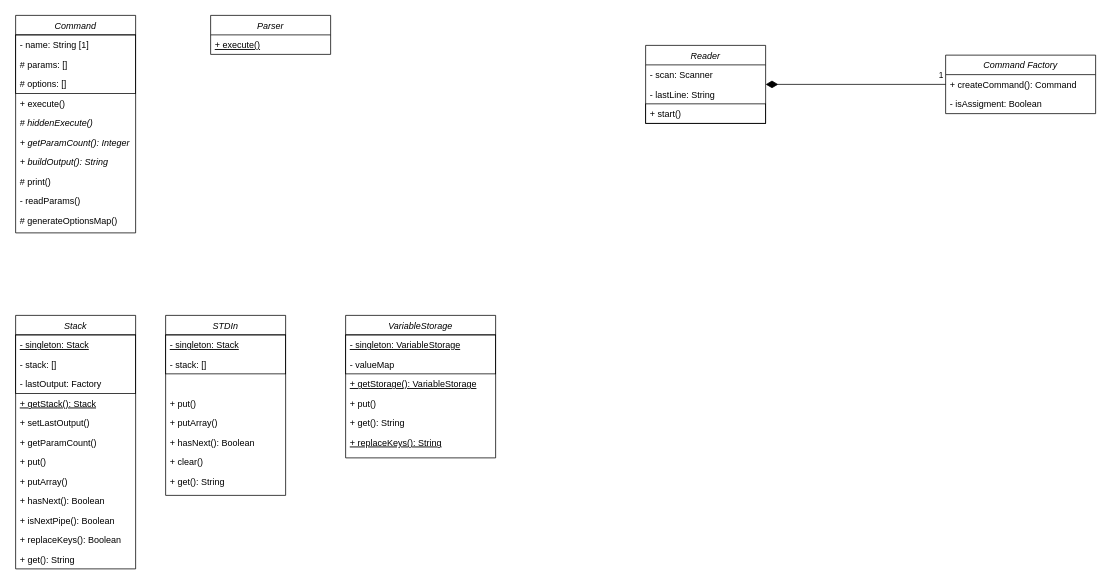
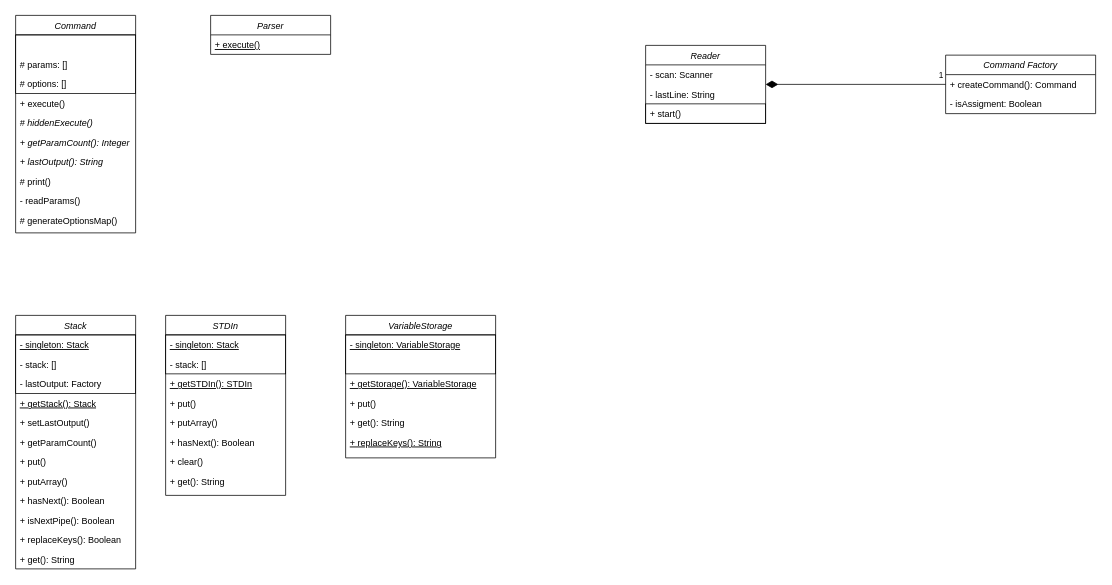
node "- name: String [1]": removed
node "+ buildOutput(): String": label "+ buildOutput(): String" -> "+ lastOutput(): String"
node "- valueMap": removed
node "+ getSTDIn(): STDIn": added
